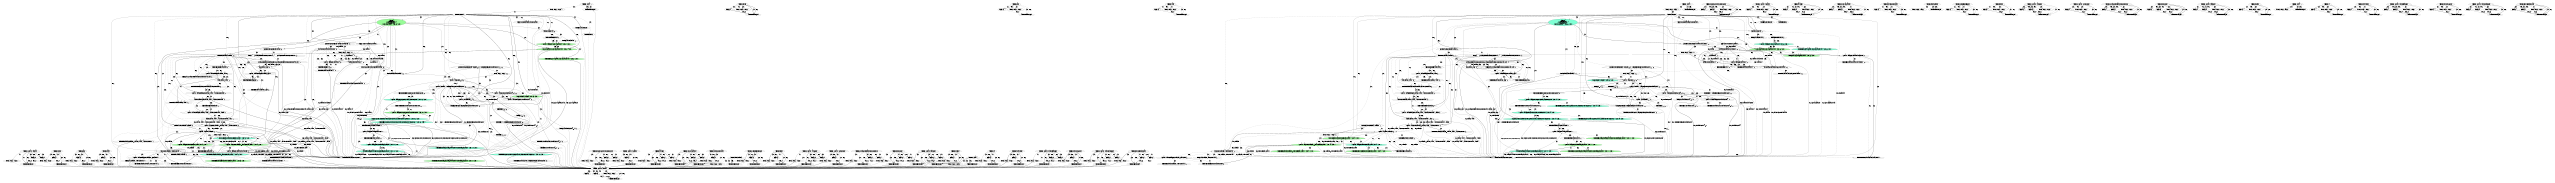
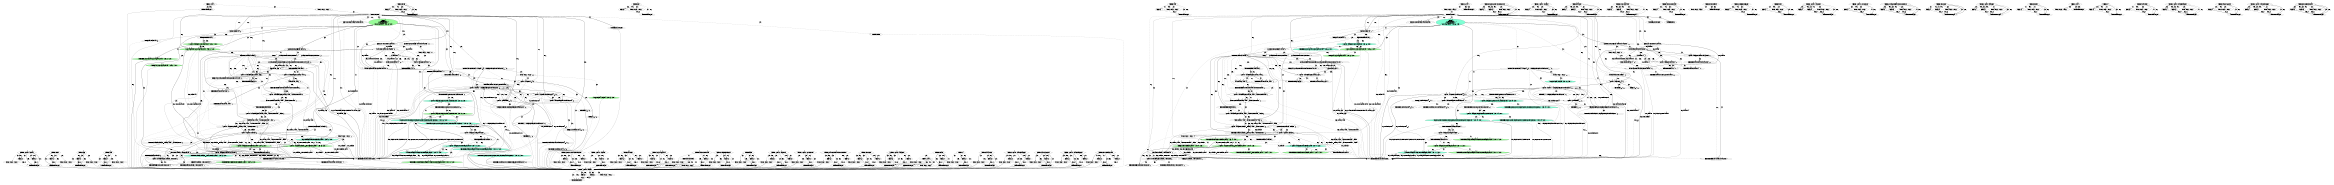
node "<(LITERAL,this,ScriptWrappable::init(this))<SUB>87</SUB>>": added
node "<(LITERAL,0,ResourceFetcher::create(0))<SUB>97</SUB>>": added
